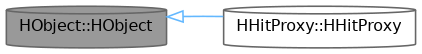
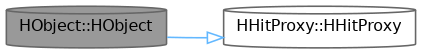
edge "HHitProxy::HHitProxy" -> "HObject::HObject": reversed
